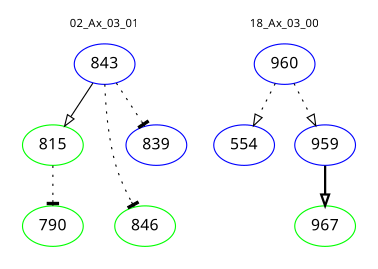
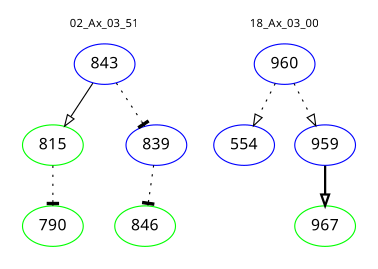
cluster "02_Ax_03_01": label "02_Ax_03_01" -> "02_Ax_03_51"
edge "843" -> "846": now "839" -> "846"
